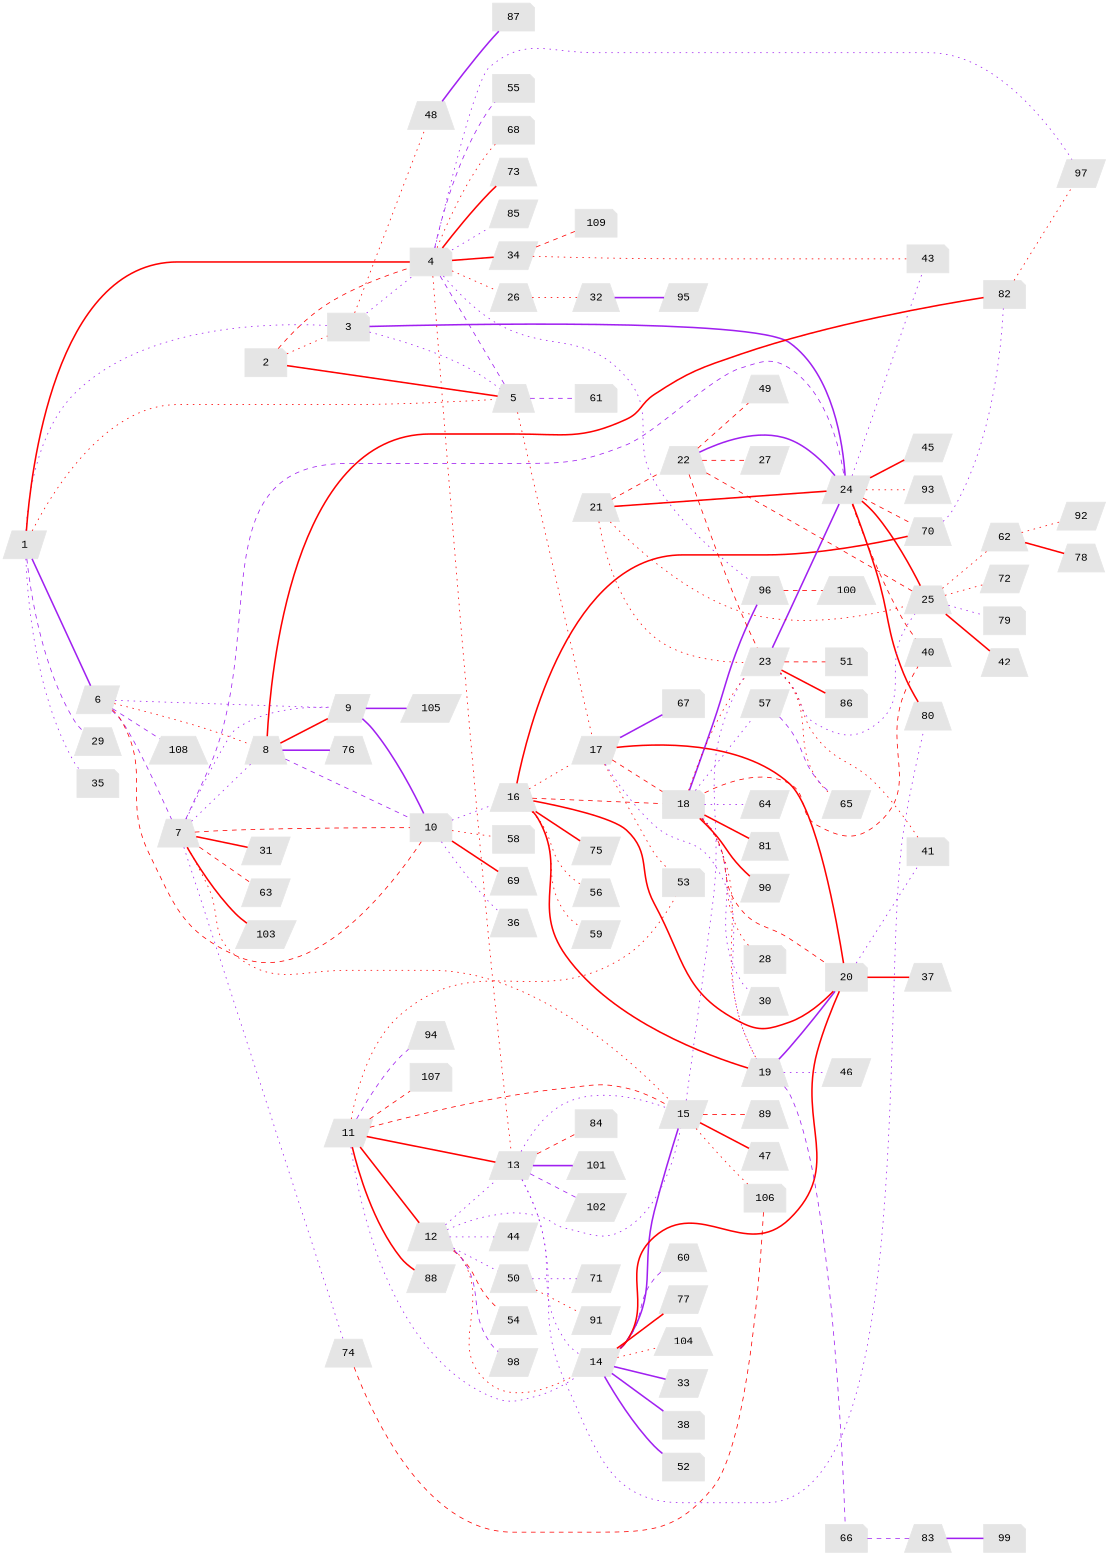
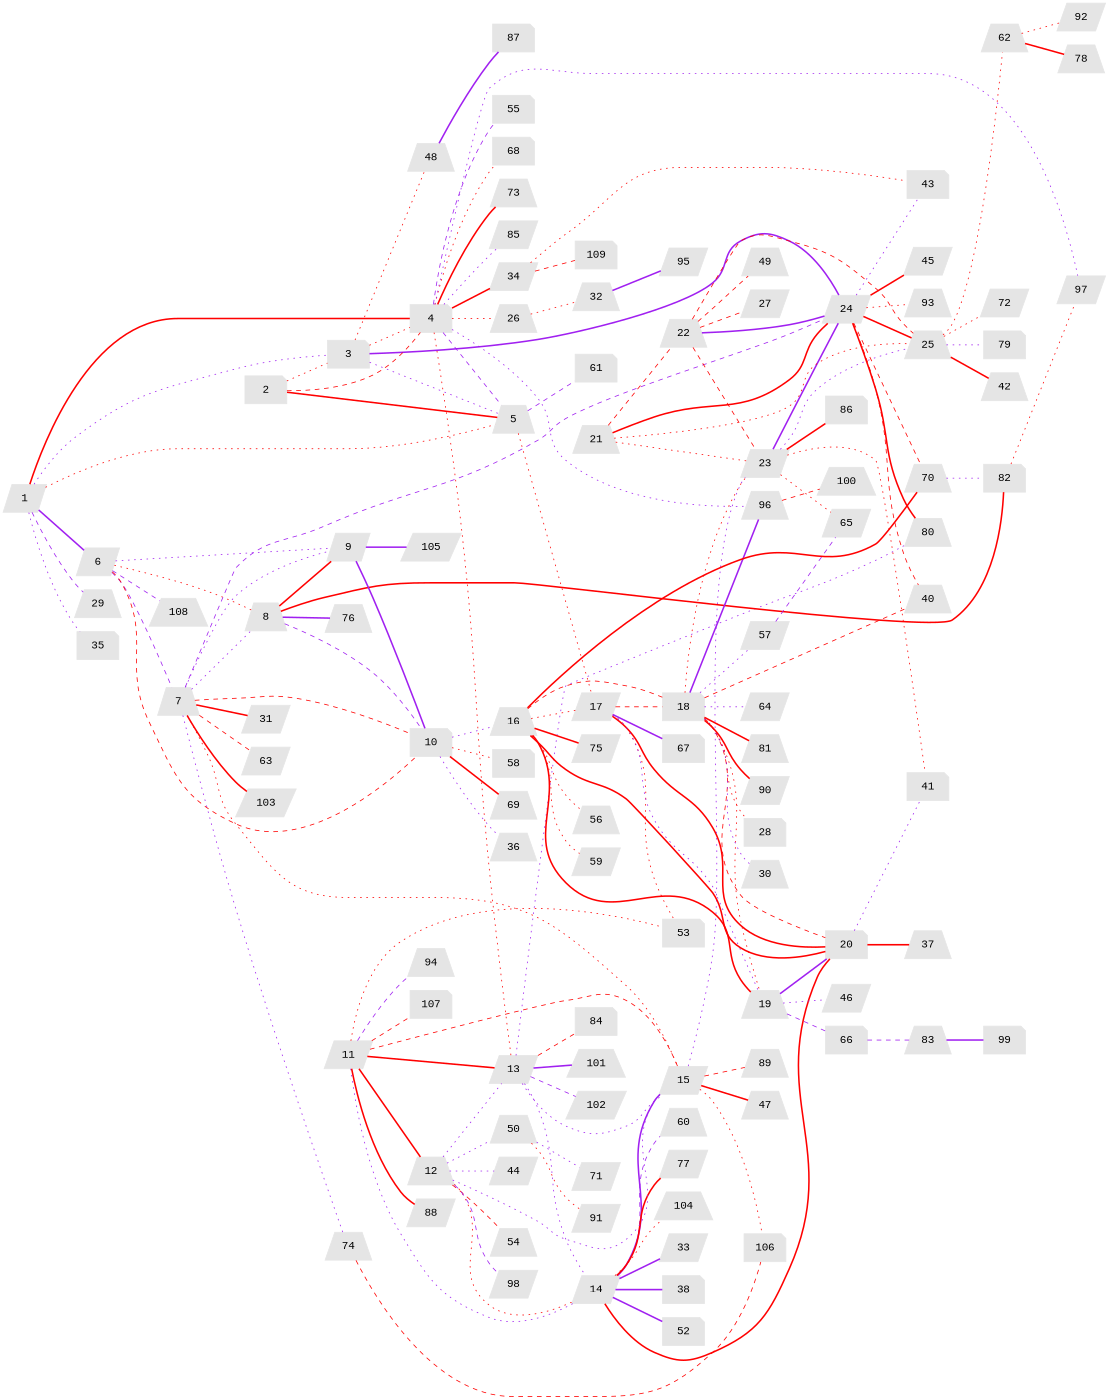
edge "4" -- "3": color purple -> red
node "51": removed
